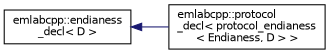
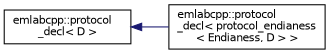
node "emlabcpp::endianess _decl< D >": label "emlabcpp::endianess _decl< D >" -> "emlabcpp::protocol _decl< D >"
